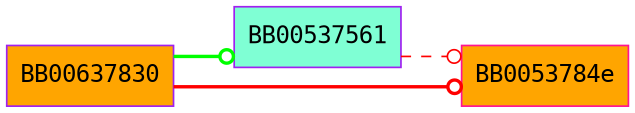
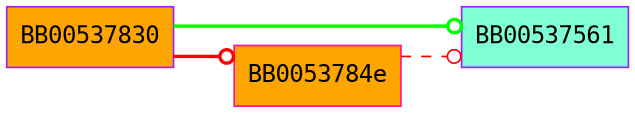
edge "BB00537561" -> "BB0053784e": reversed
node "BB00637830": label "BB00637830" -> "BB00537830"
